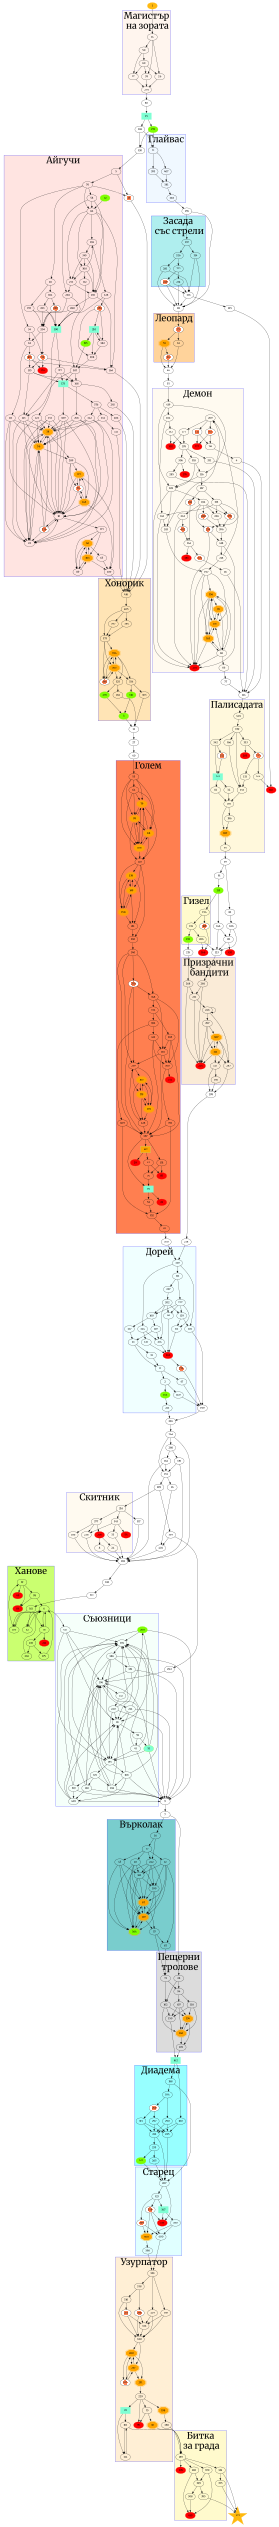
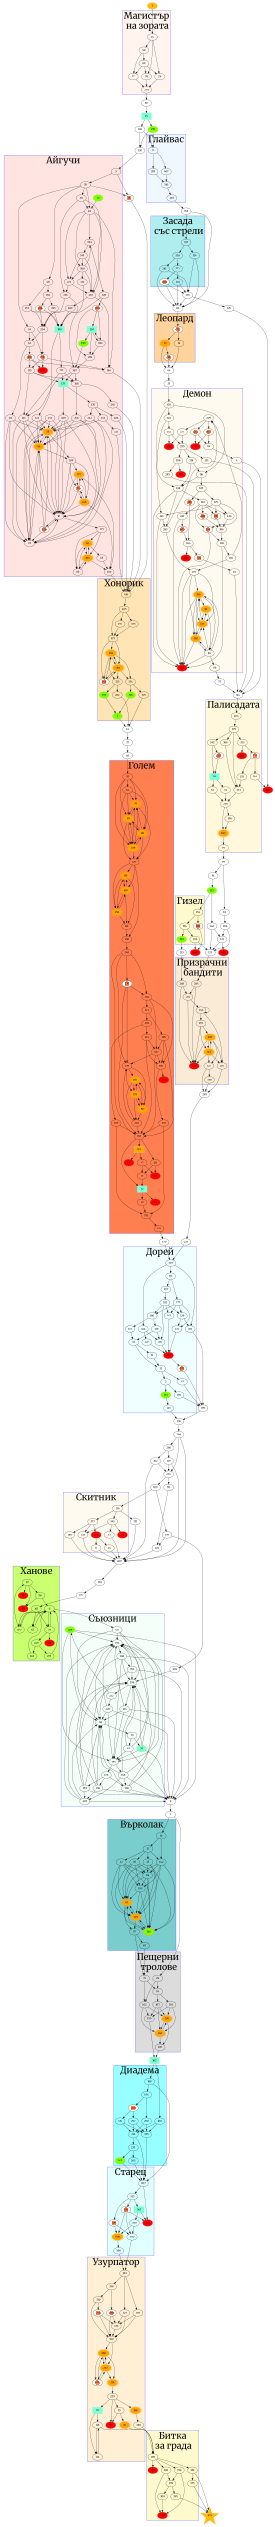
edge "159" -> "68": added
edge "12" -> "87": now "12" -> "364"
